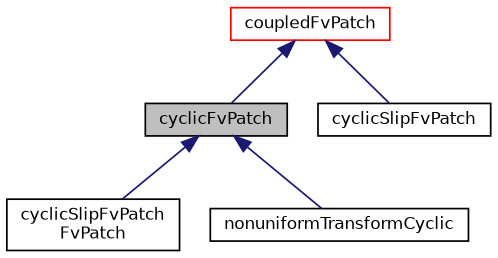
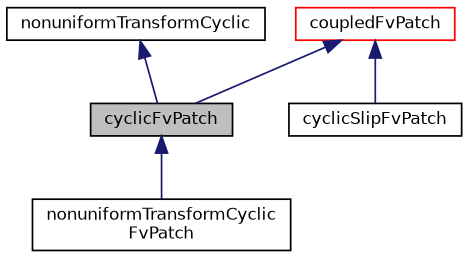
edge "nonuniformTransformCyclic" -> "cyclicFvPatch": reversed
node "cyclicSlipFvPatch FvPatch": label "cyclicSlipFvPatch FvPatch" -> "nonuniformTransformCyclic FvPatch"
